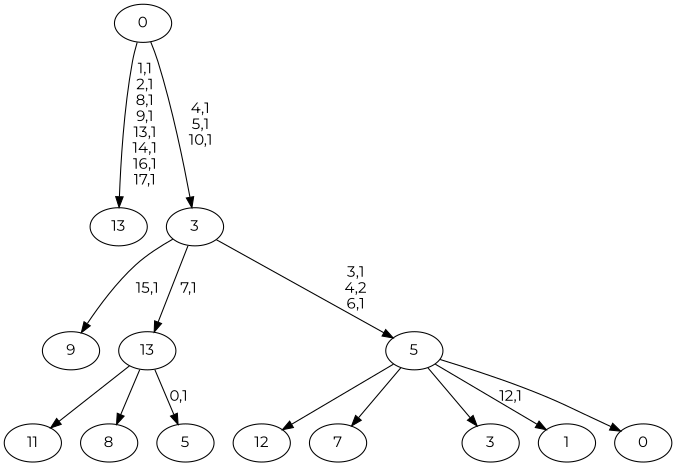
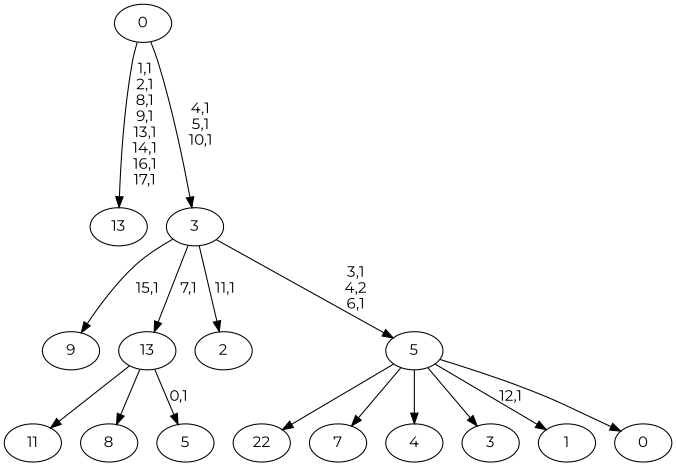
node "2": added
node "12": label "12" -> "22"
node "4": added
